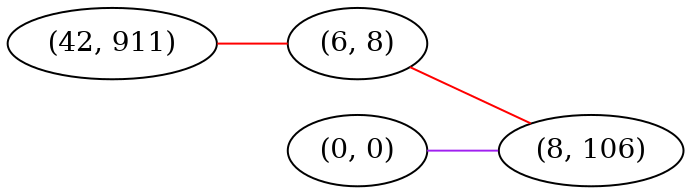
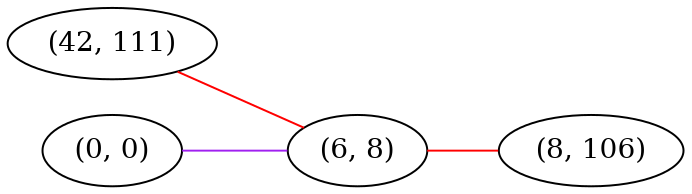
node "(42, 911)": label "(42, 911)" -> "(42, 111)"
edge "(0, 0)" -- "(8, 106)": now "(0, 0)" -- "(6, 8)"
